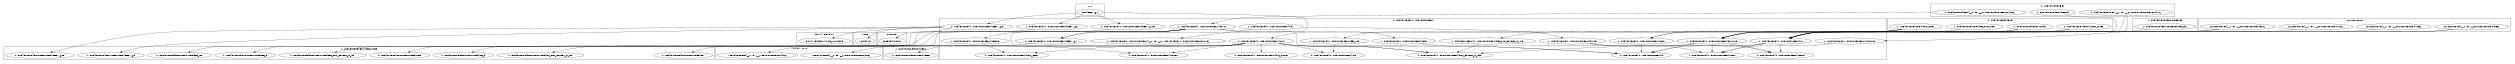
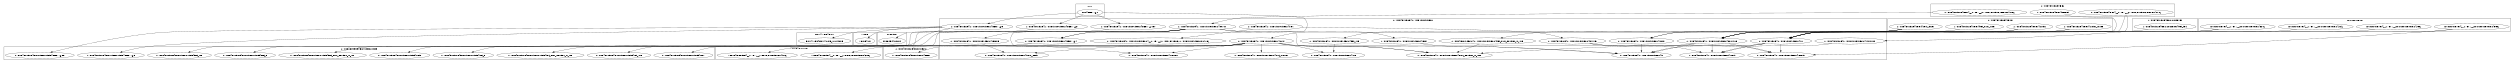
edge "Lavanda2Lexer::__ANON__[Lavanda2Lexer.pm:558]" -> "ANTLR::Runtime::ANTLRStringStream::LA": now "Lavanda2Lexer::__ANON__[Lavanda2Lexer.pm:558]" -> "ANTLR::Runtime::ANTLRStringStream::length"
cluster "Moose::Moose": label "Moose::Moose" -> "Moose::Exporter"
node "ANTLR::Runtime::CharStreamState::set_line": added
